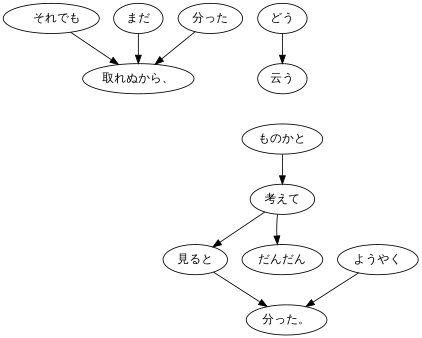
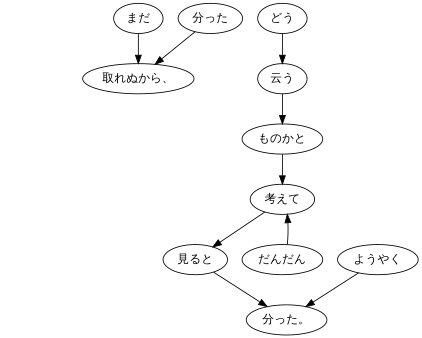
node "それでも": removed
edge "云う" -> "ものかと": added
edge "考えて" -> "だんだん": reversed
